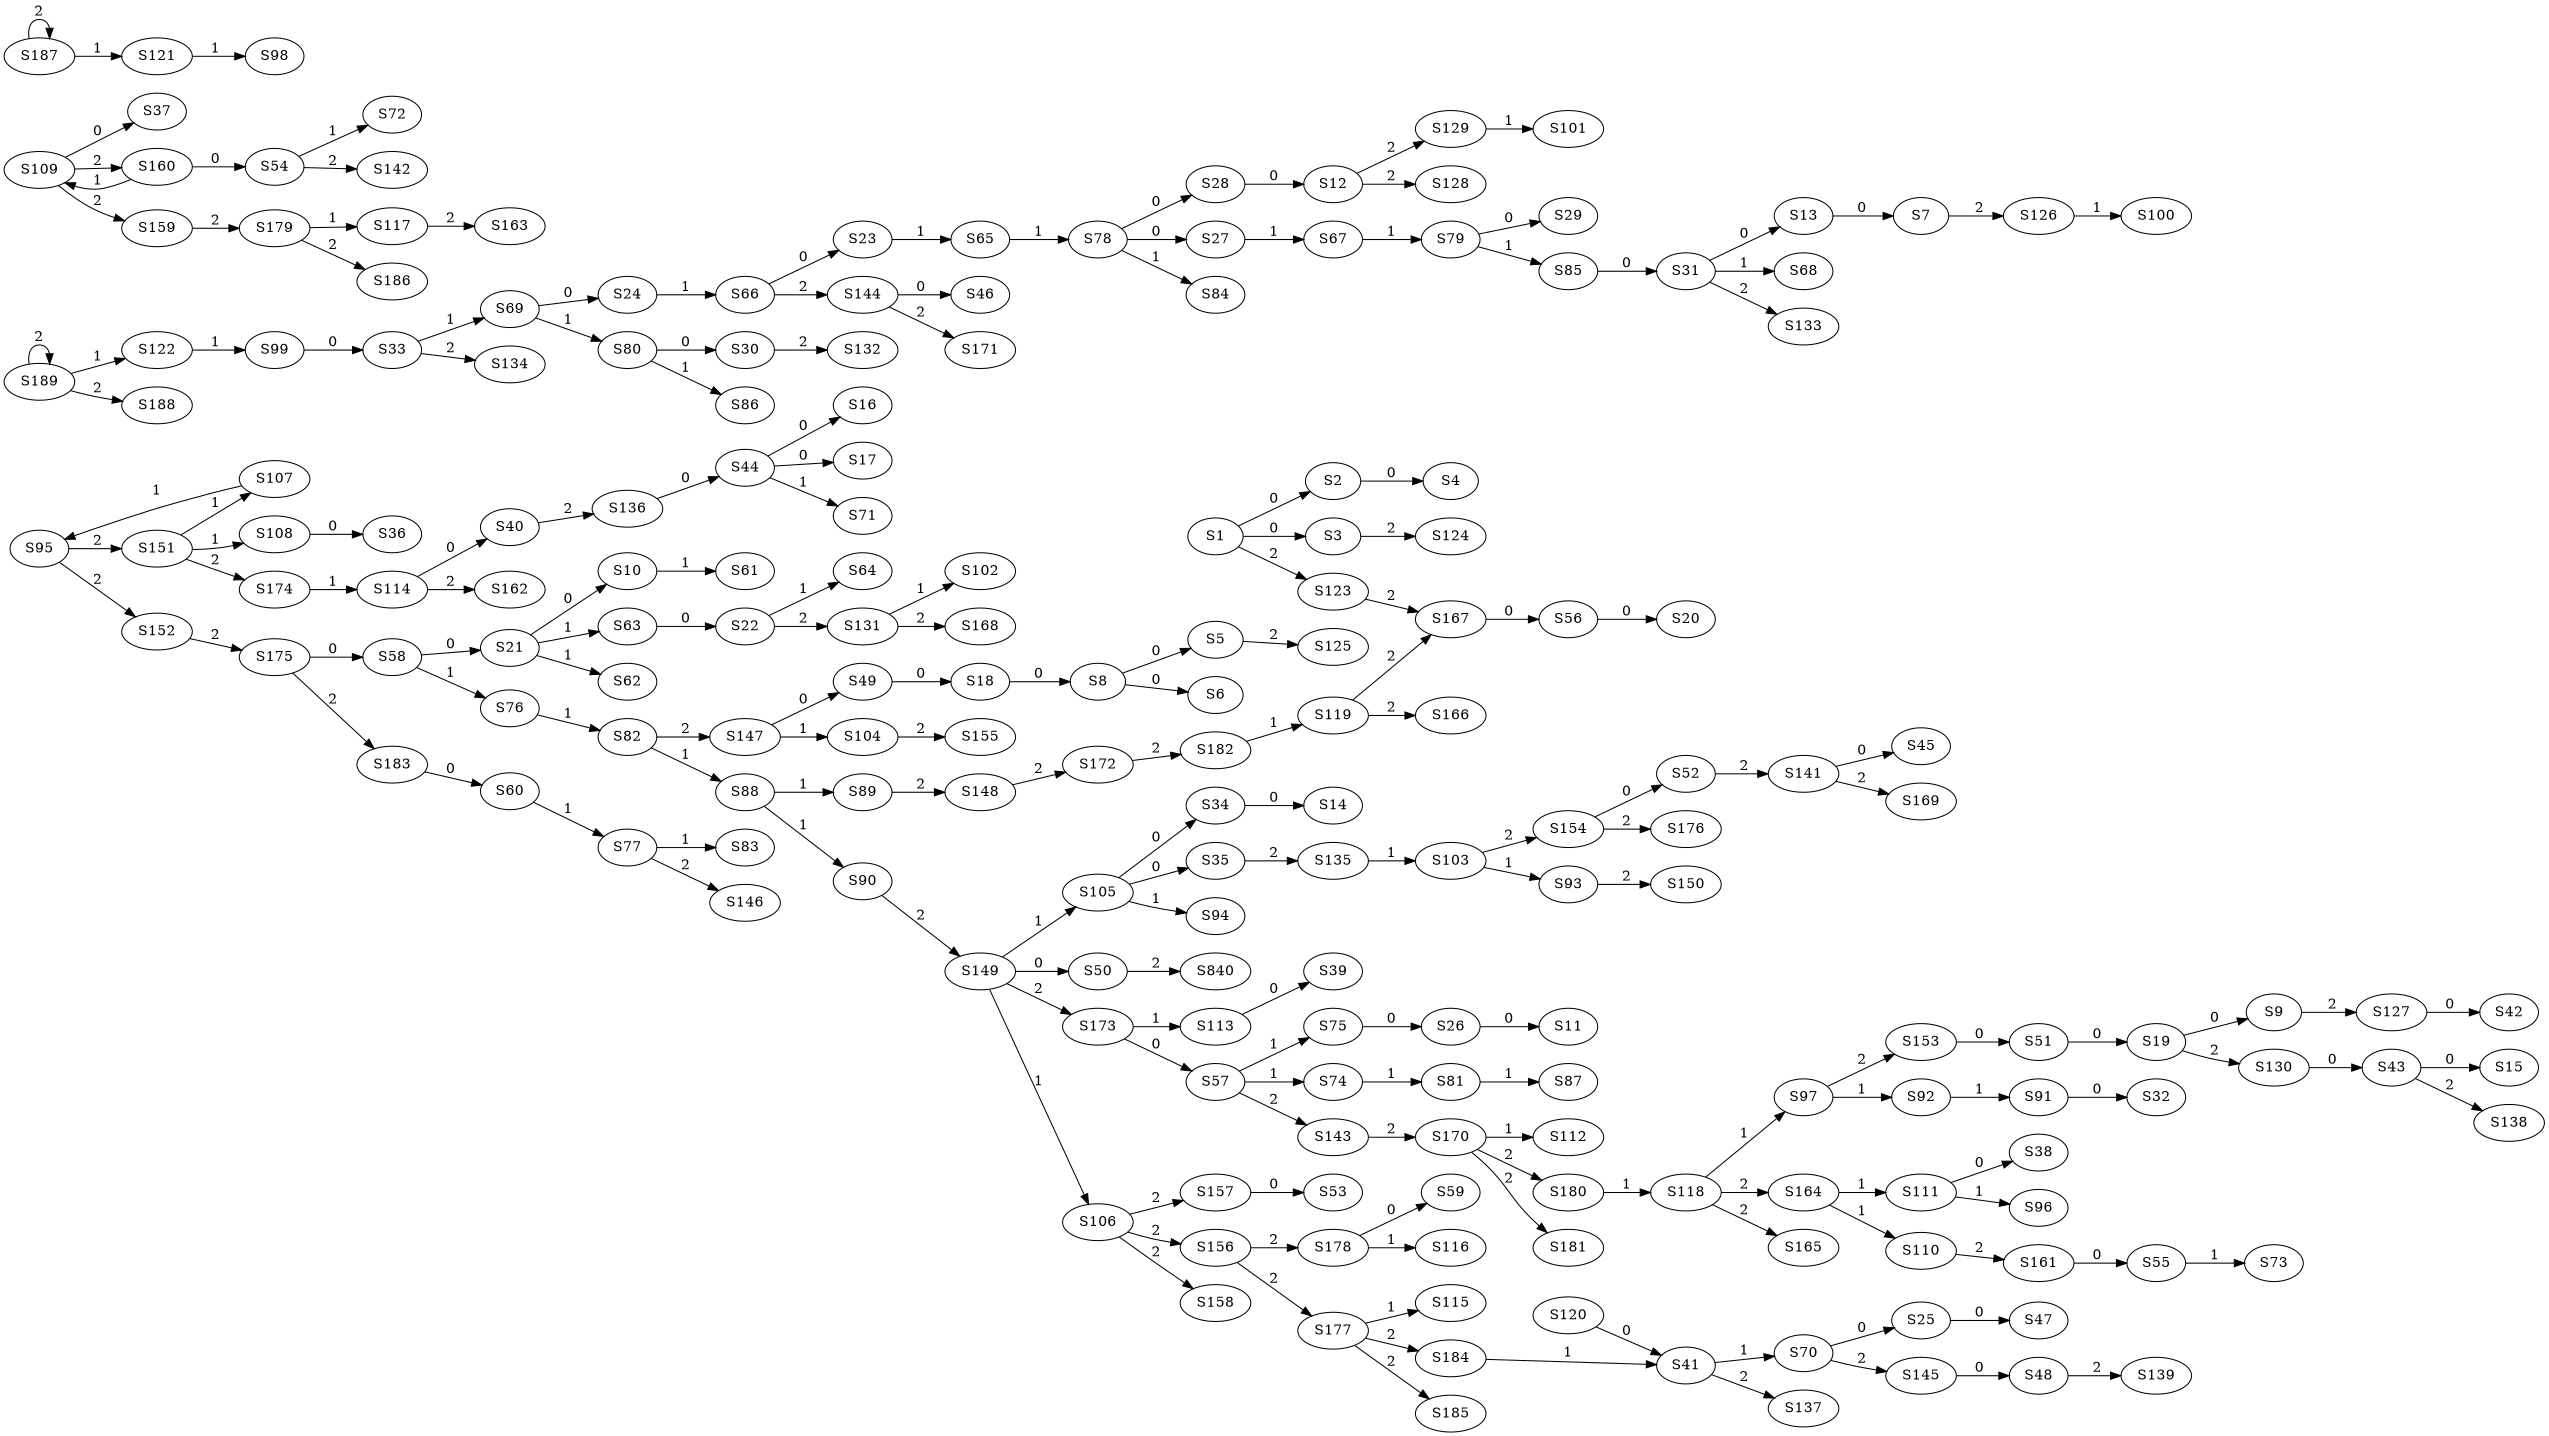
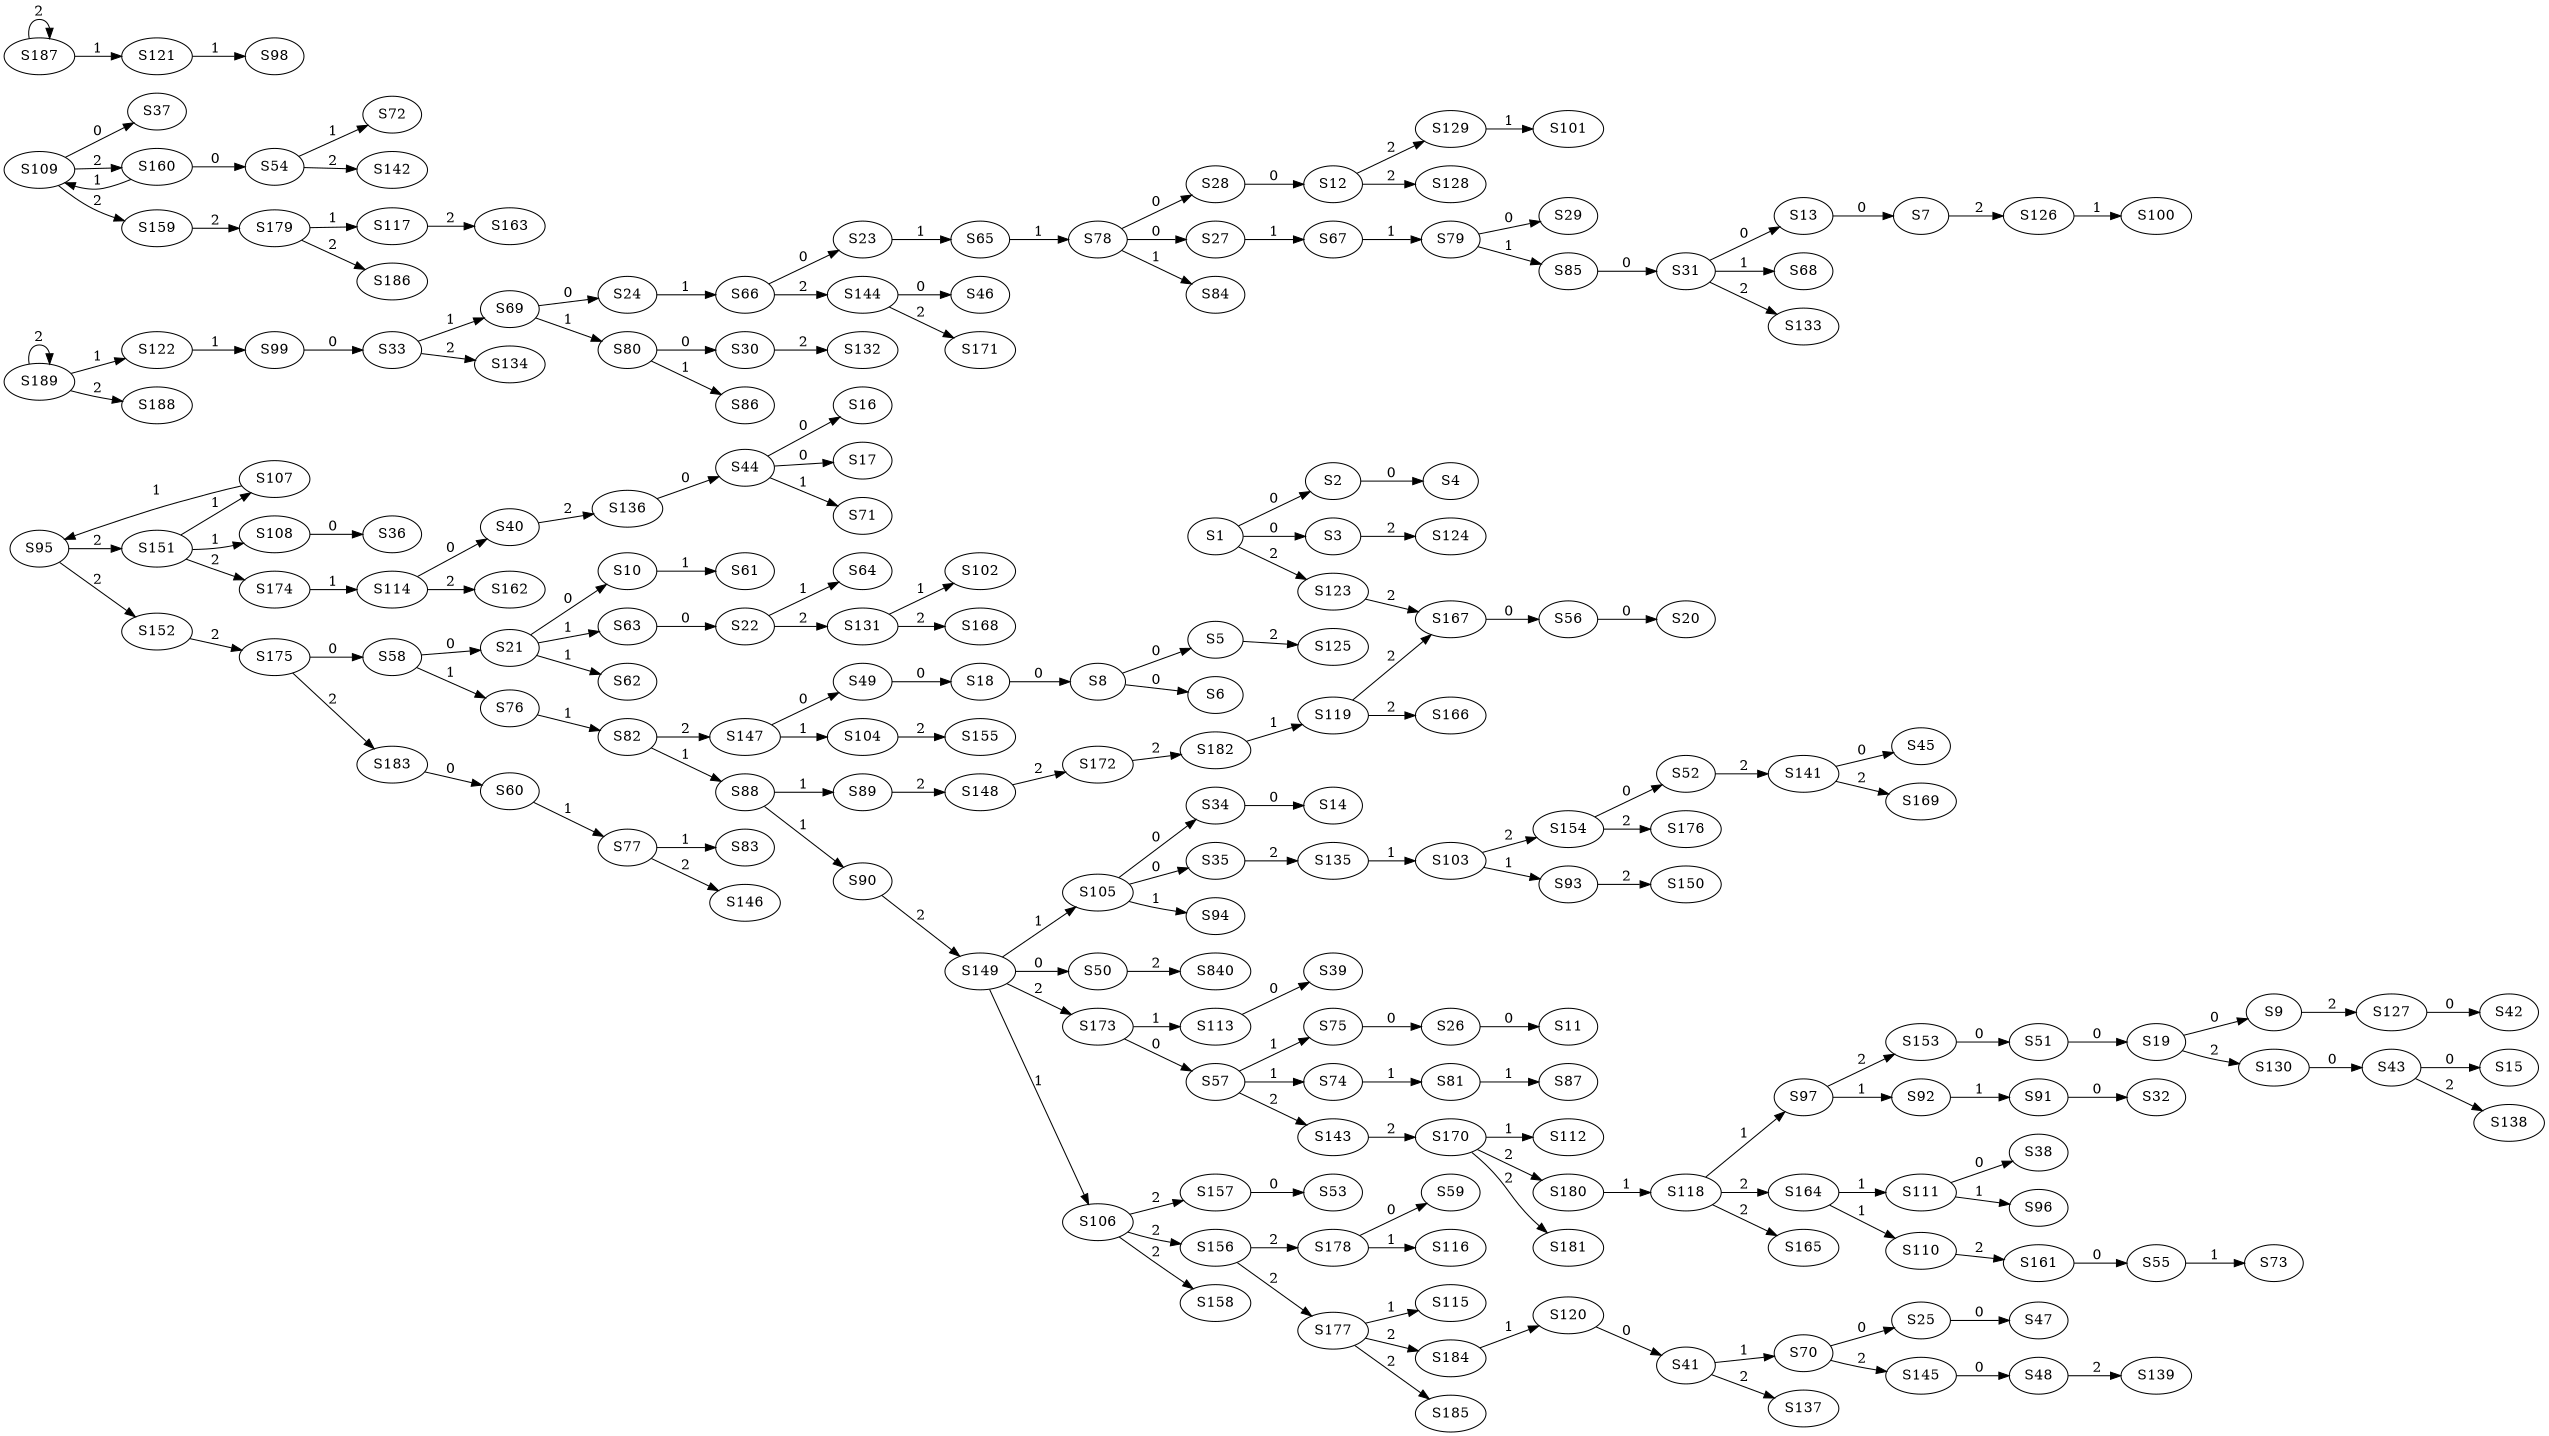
edge "S184" -> "S41": now "S184" -> "S120"
